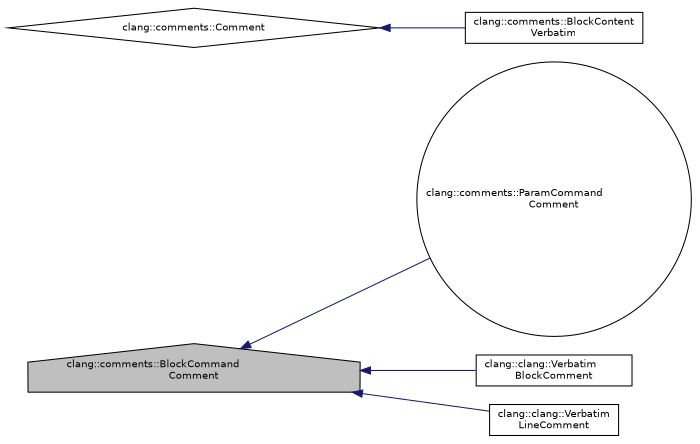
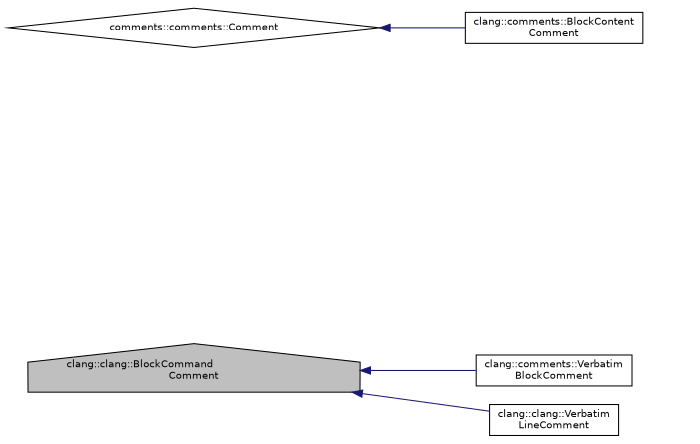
node "clang::comments::Comment": label "clang::comments::Comment" -> "comments::comments::Comment"
node "clang::comments::BlockContent Verbatim": label "clang::comments::BlockContent Verbatim" -> "clang::comments::BlockContent Comment"
node "clang::comments::ParamCommand Comment": removed
node "clang::comments::BlockCommand Comment": label "clang::comments::BlockCommand Comment" -> "clang::clang::BlockCommand Comment"
node "clang::clang::Verbatim BlockComment": label "clang::clang::Verbatim BlockComment" -> "clang::comments::Verbatim BlockComment"
